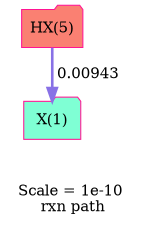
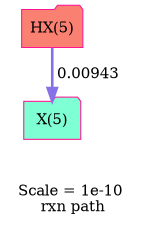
node "X(1)": label "X(1)" -> "X(5)"
